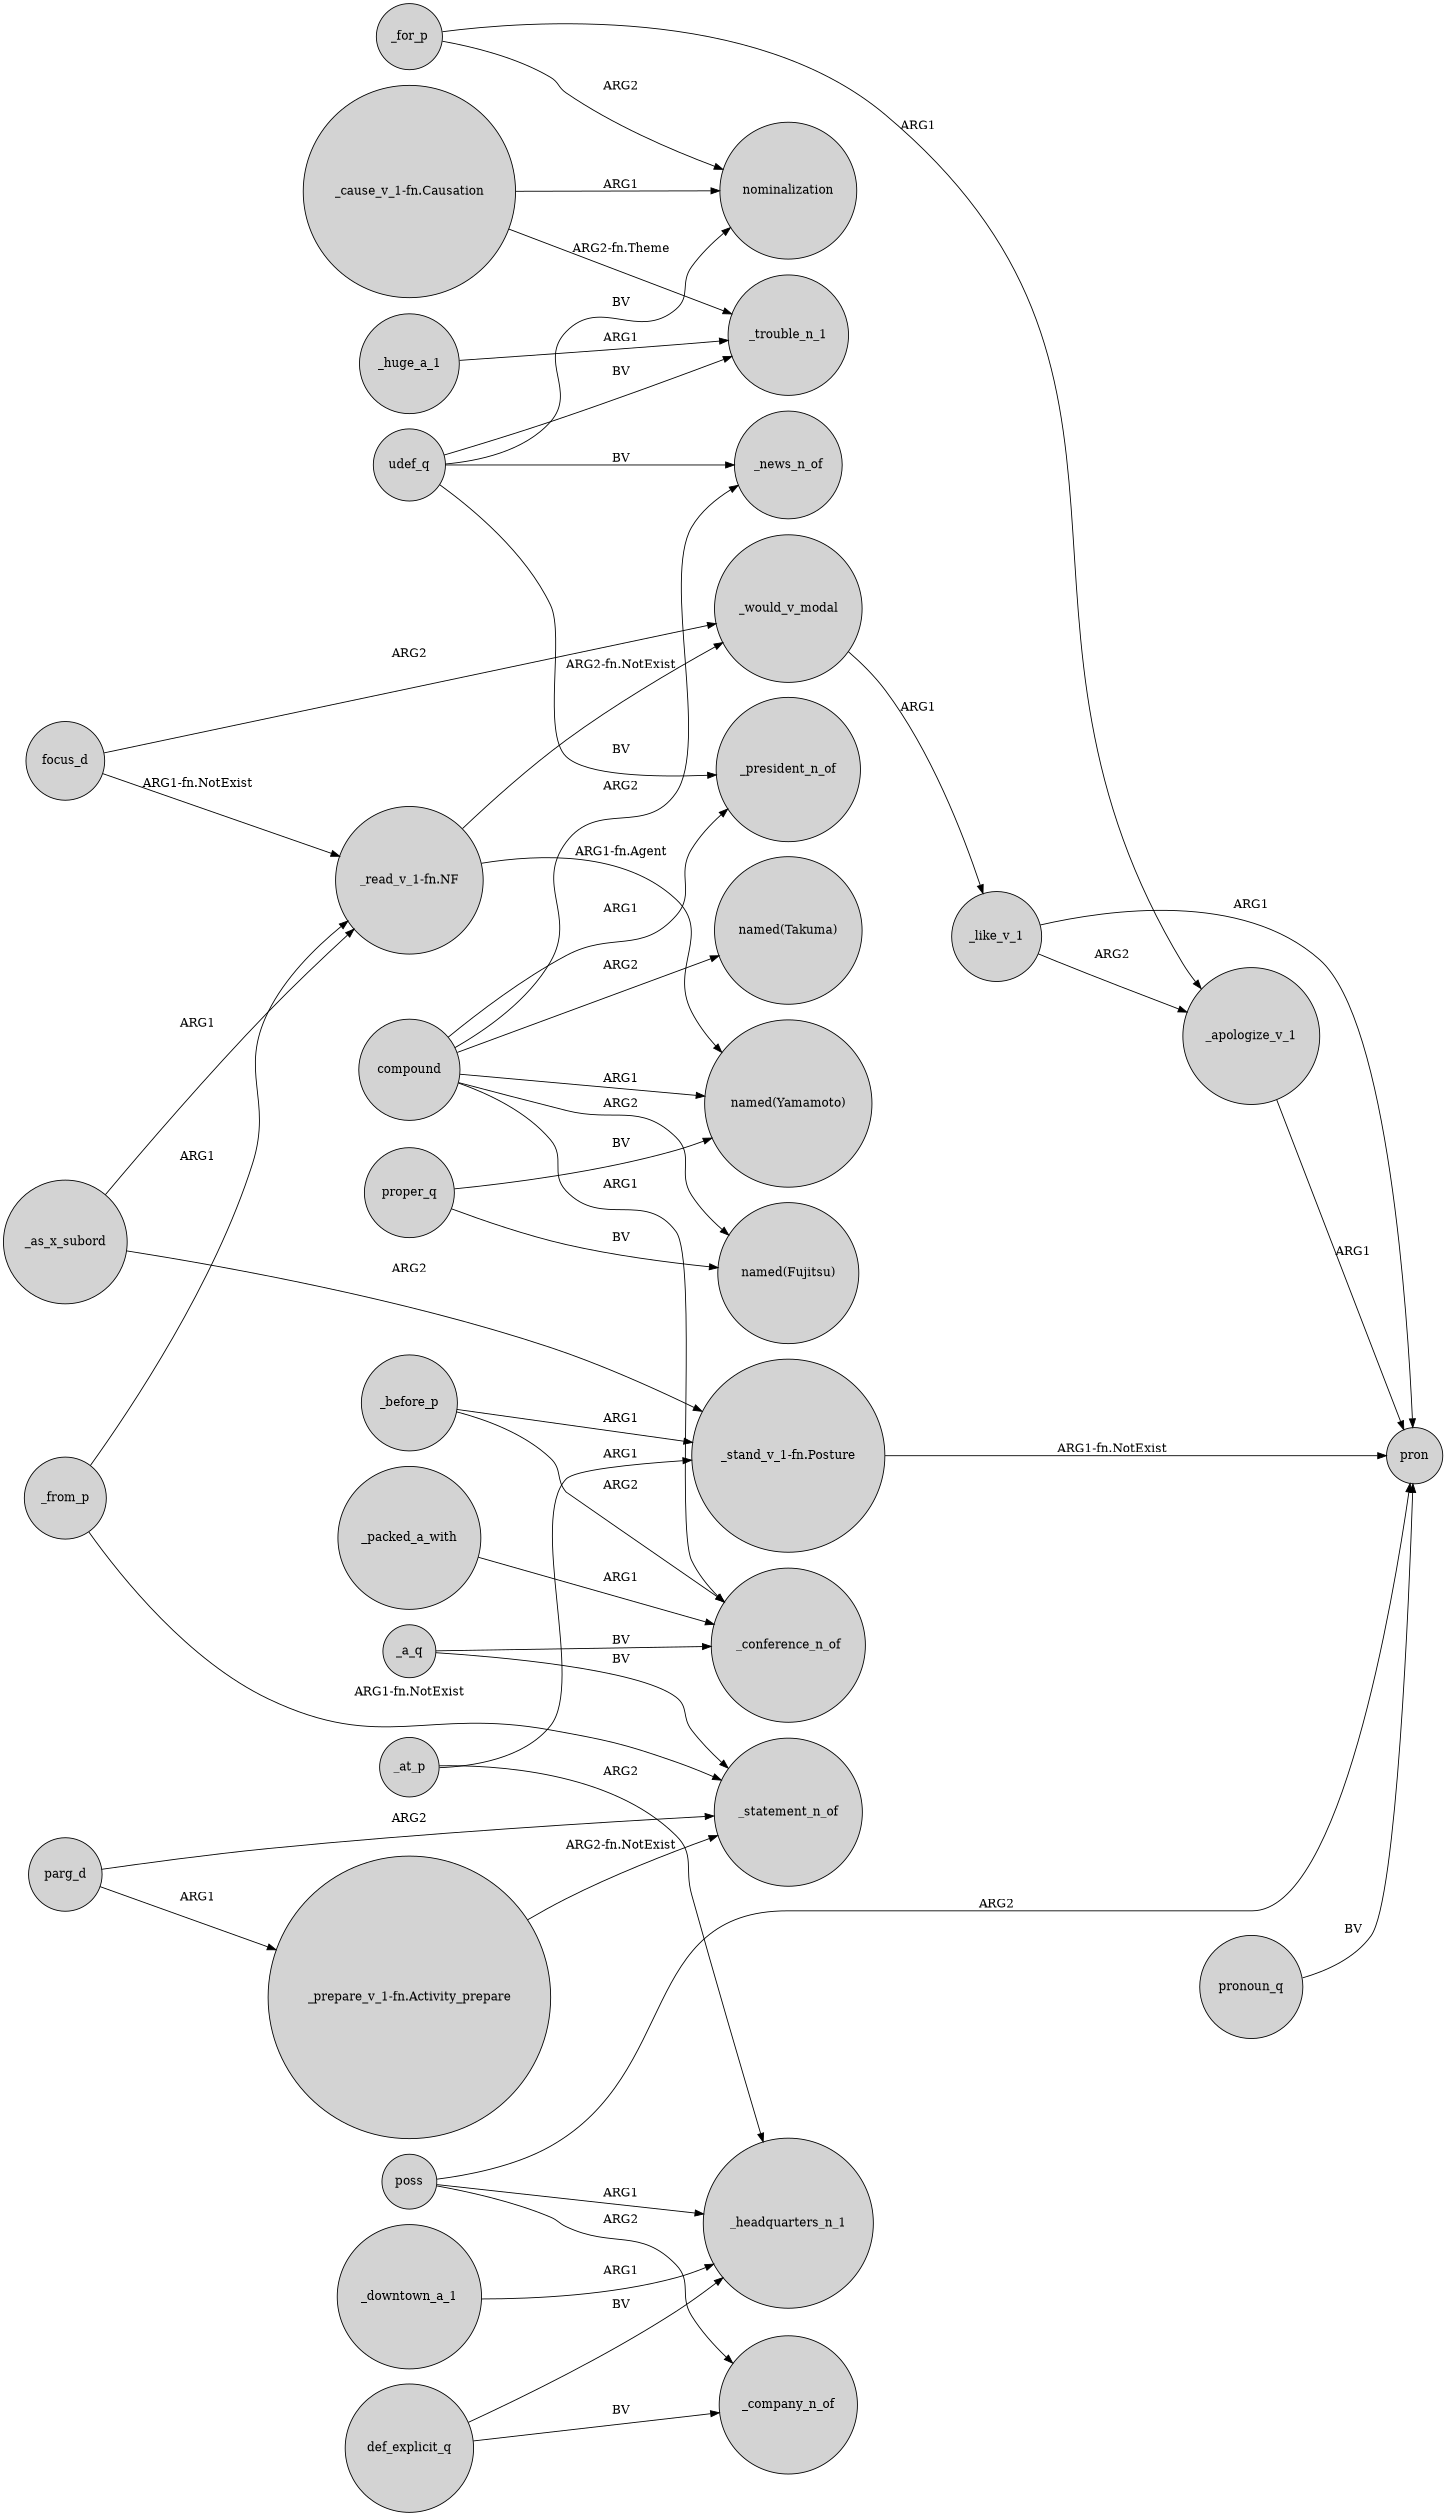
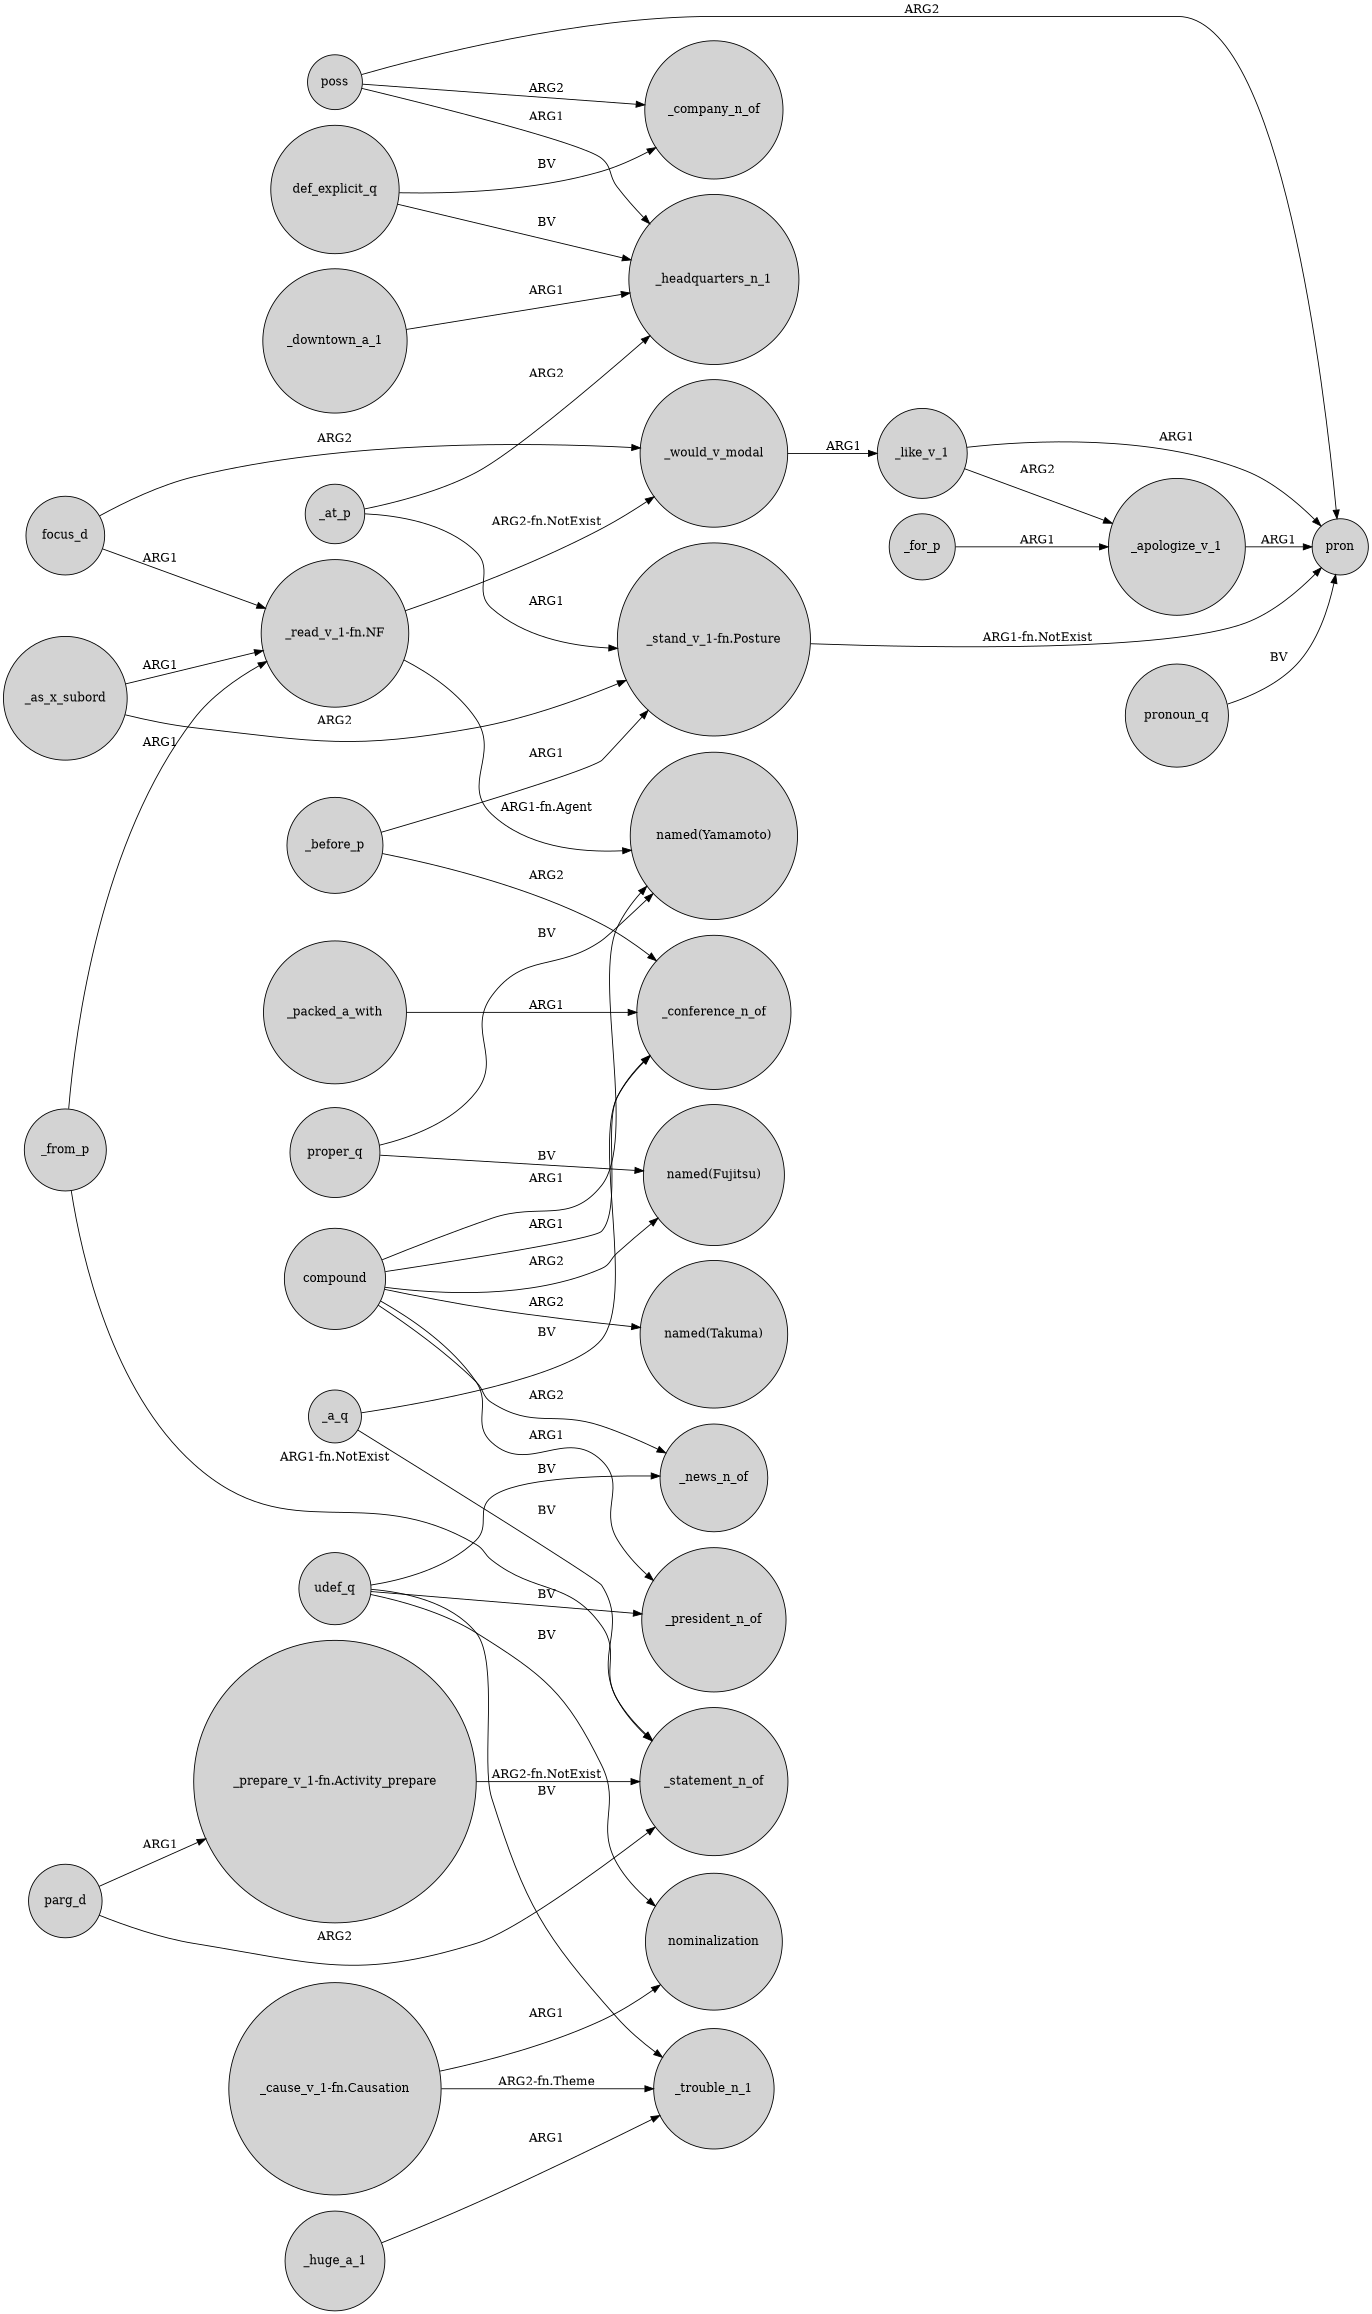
edge "_for_p" -> "nominalization": removed, label "ARG2"
edge "focus_d" -> "_read_v_1-fn.NF": label "ARG1-fn.NotExist" -> "ARG1"
